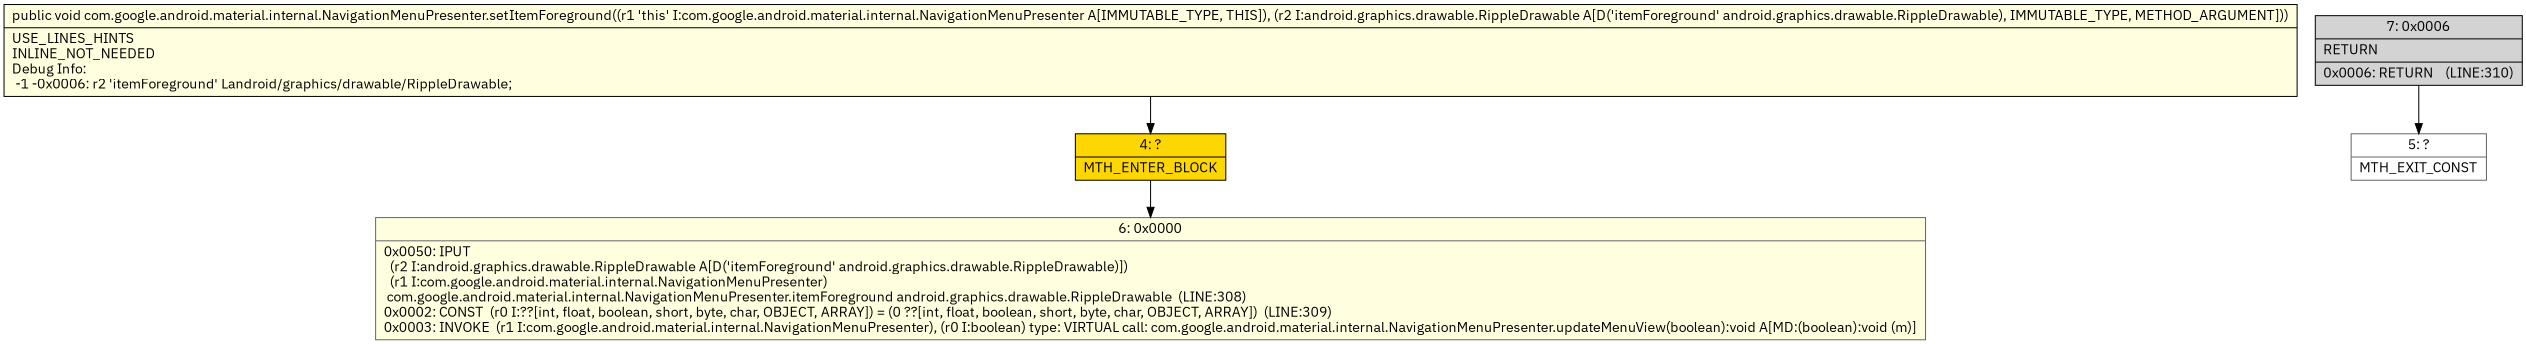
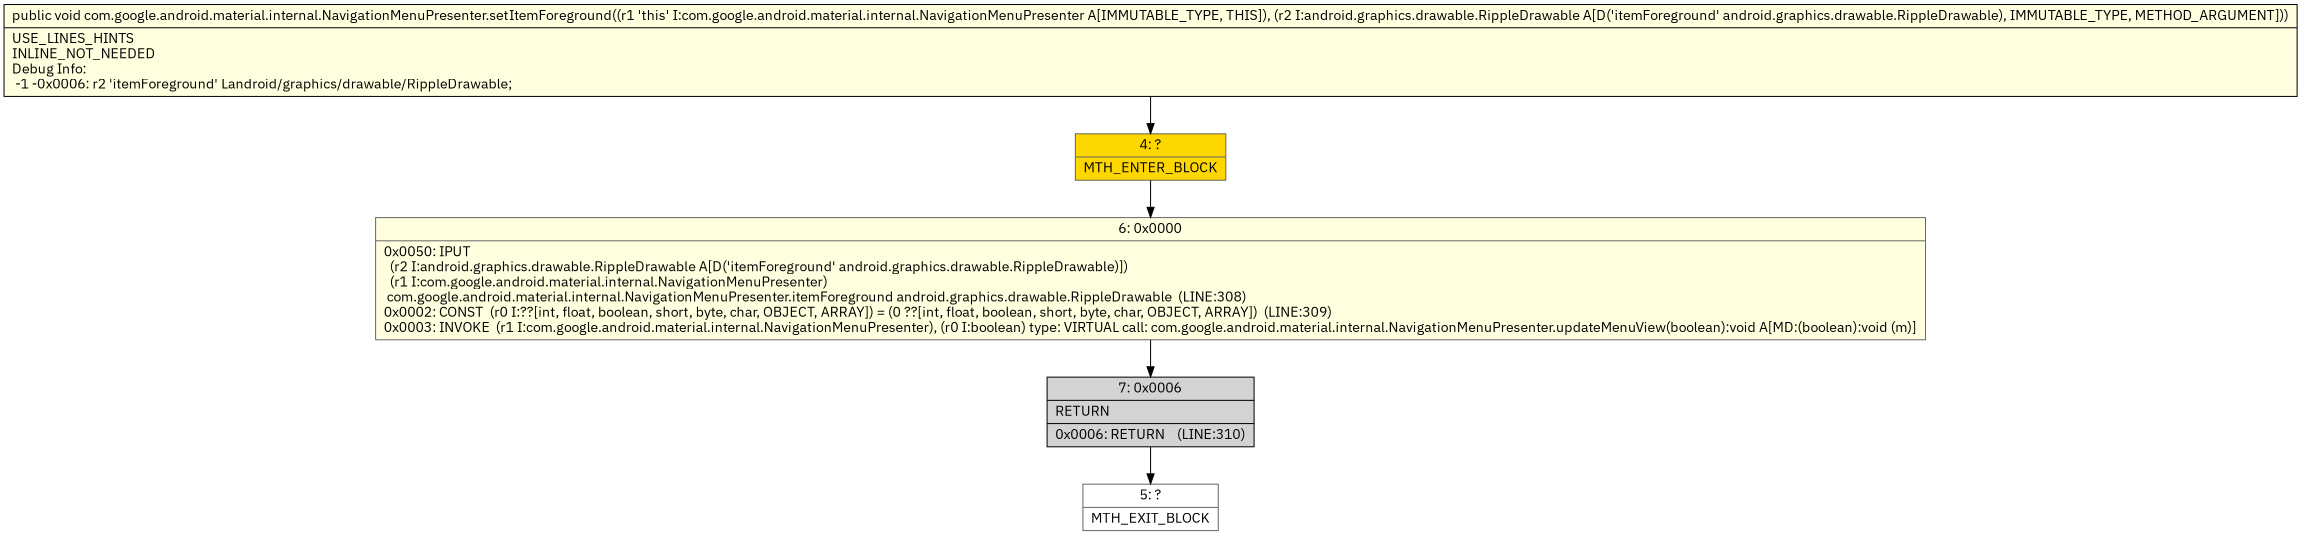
node "4: ?": color black -> gray40
node "5: ?": text "MTH_EXIT_CONST" -> "MTH_EXIT_BLOCK"
edge "6: 0x0000" -> "7: 0x0006": added
